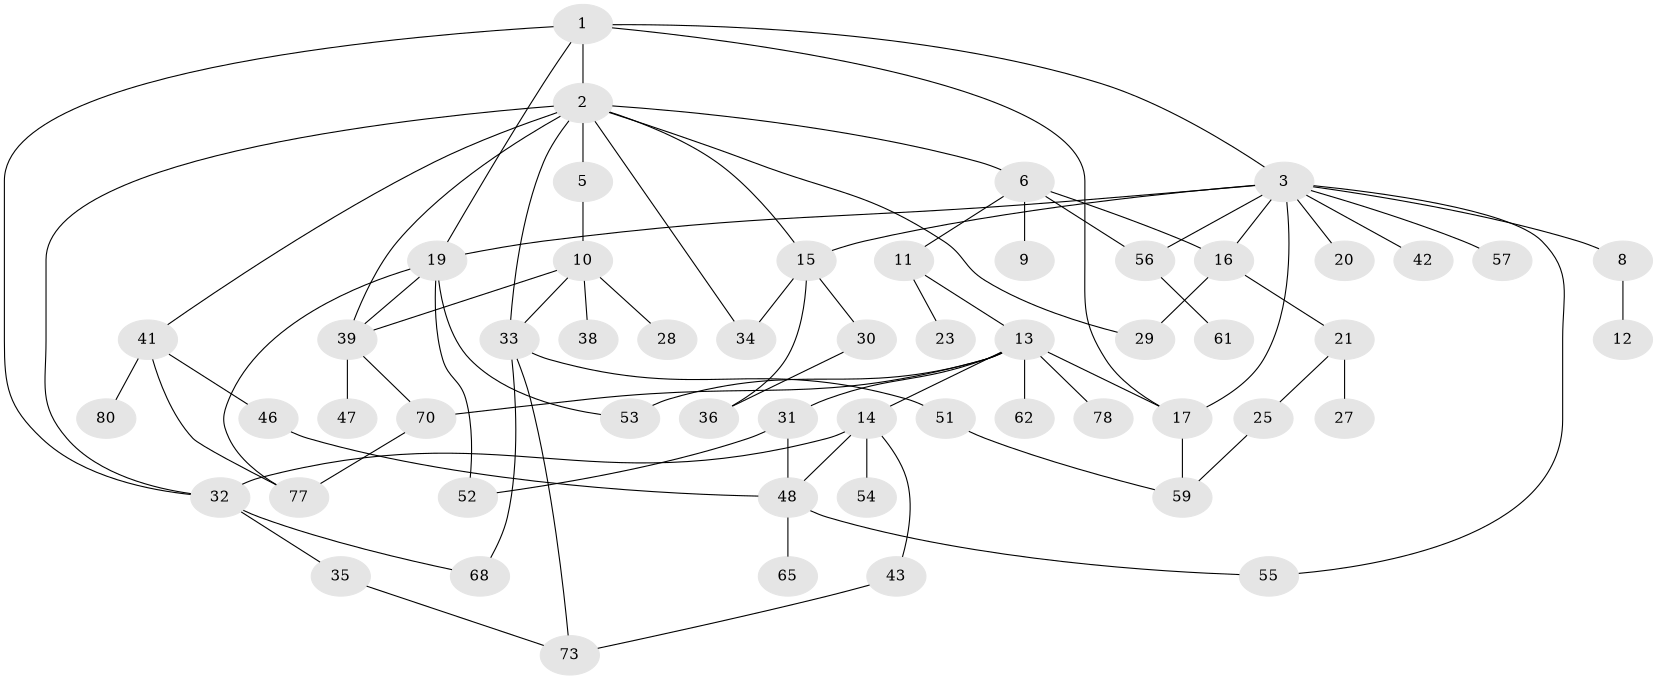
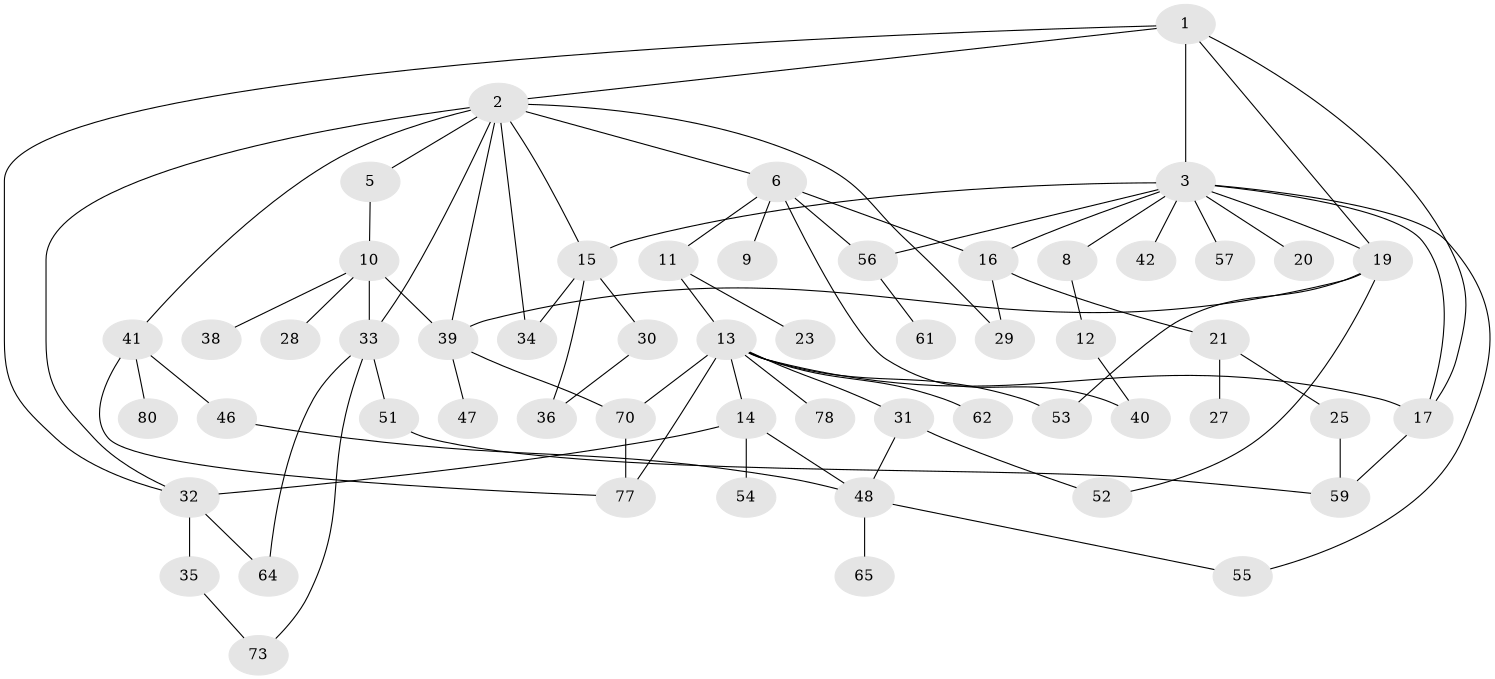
edge "19" -- "77": now "13" -- "77"
node "40": added
node "68": label "68" -> "64"
node "43": removed
